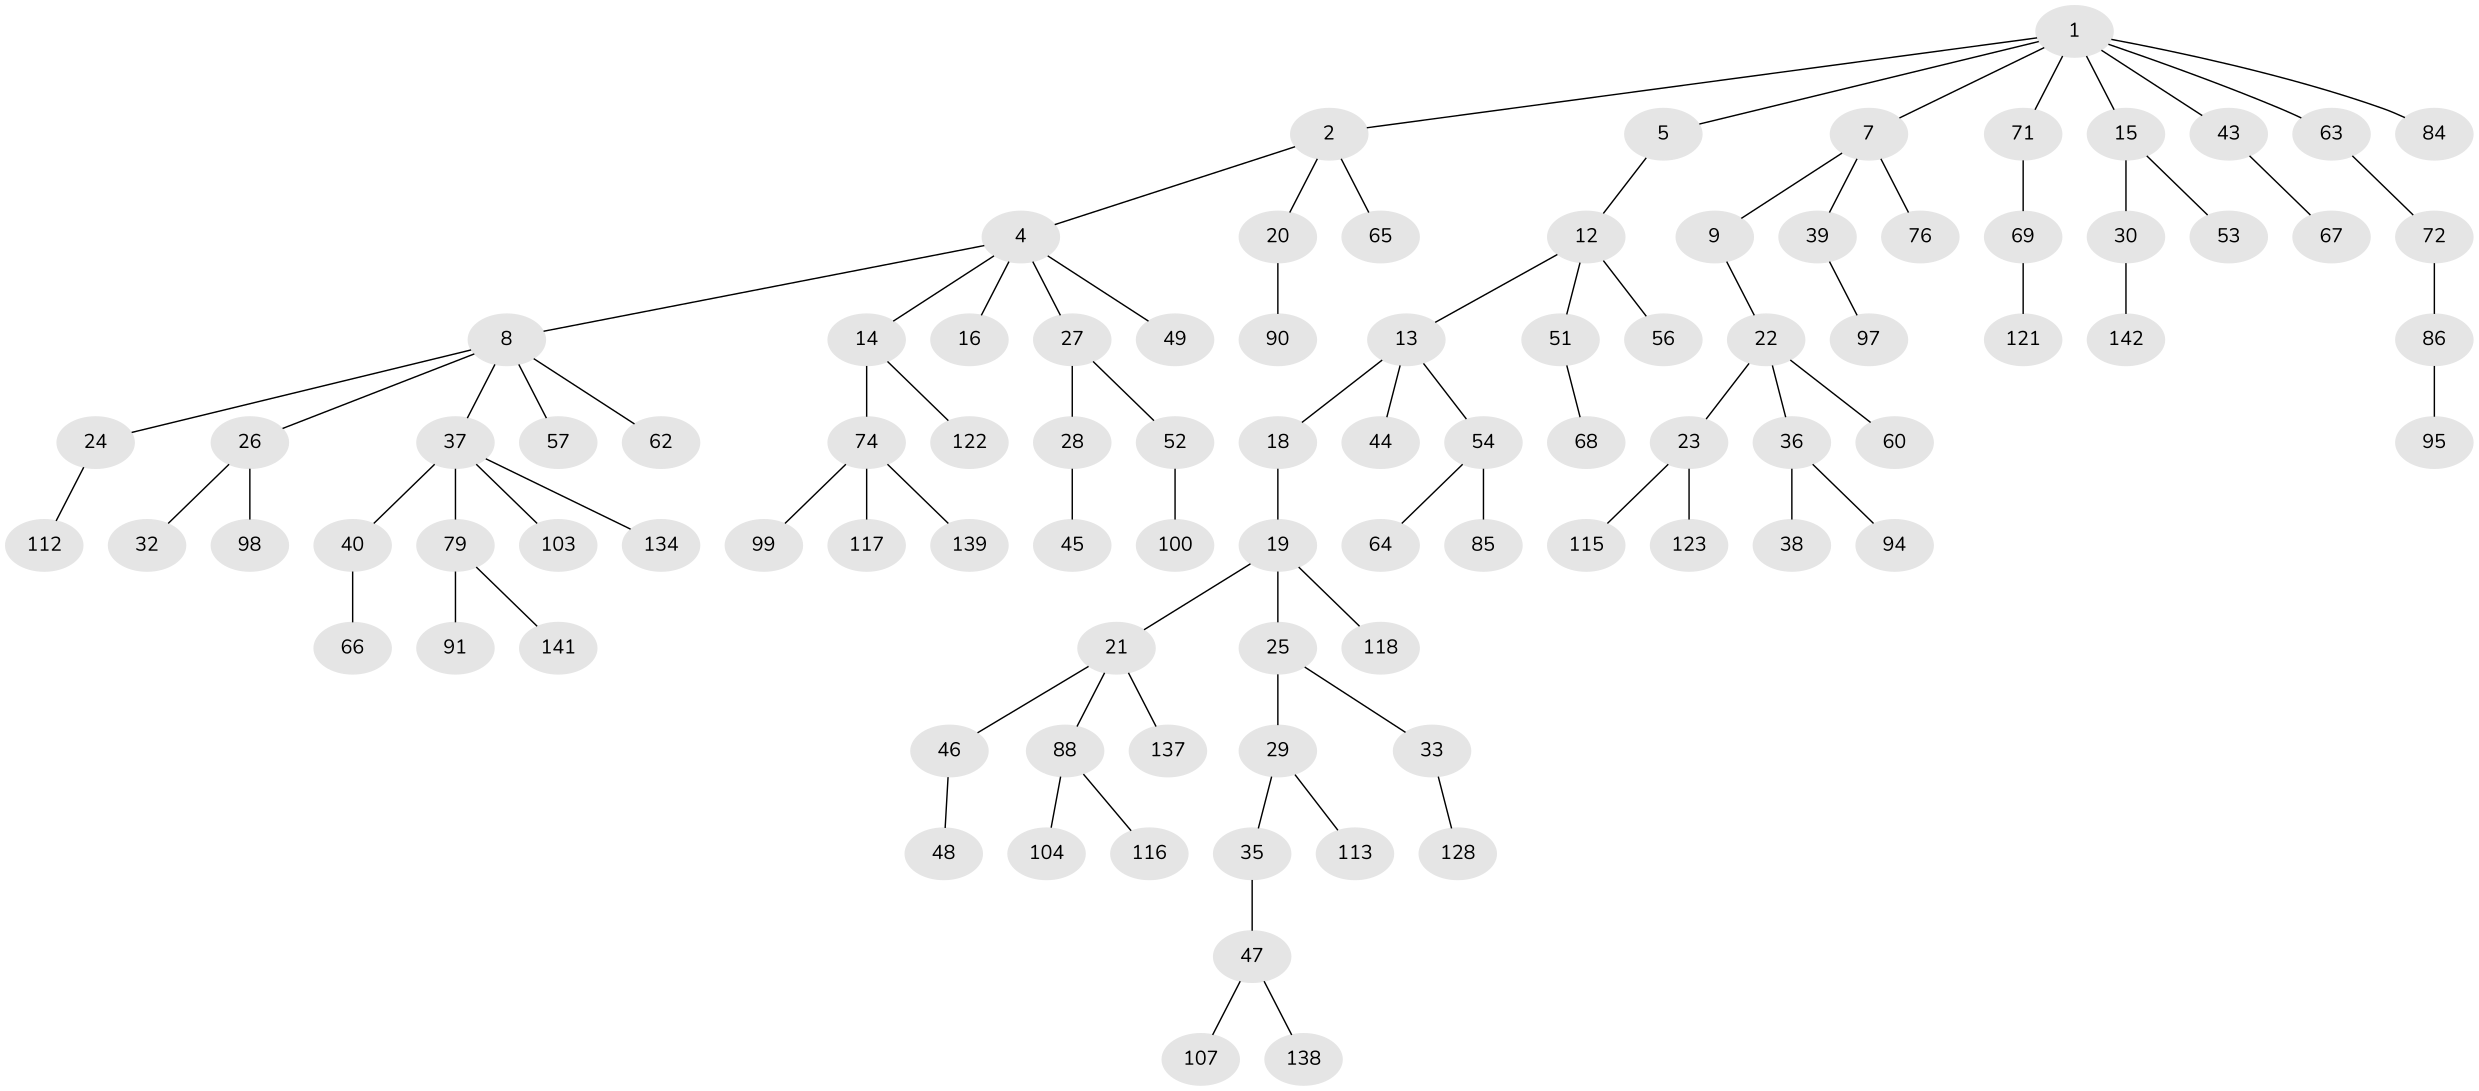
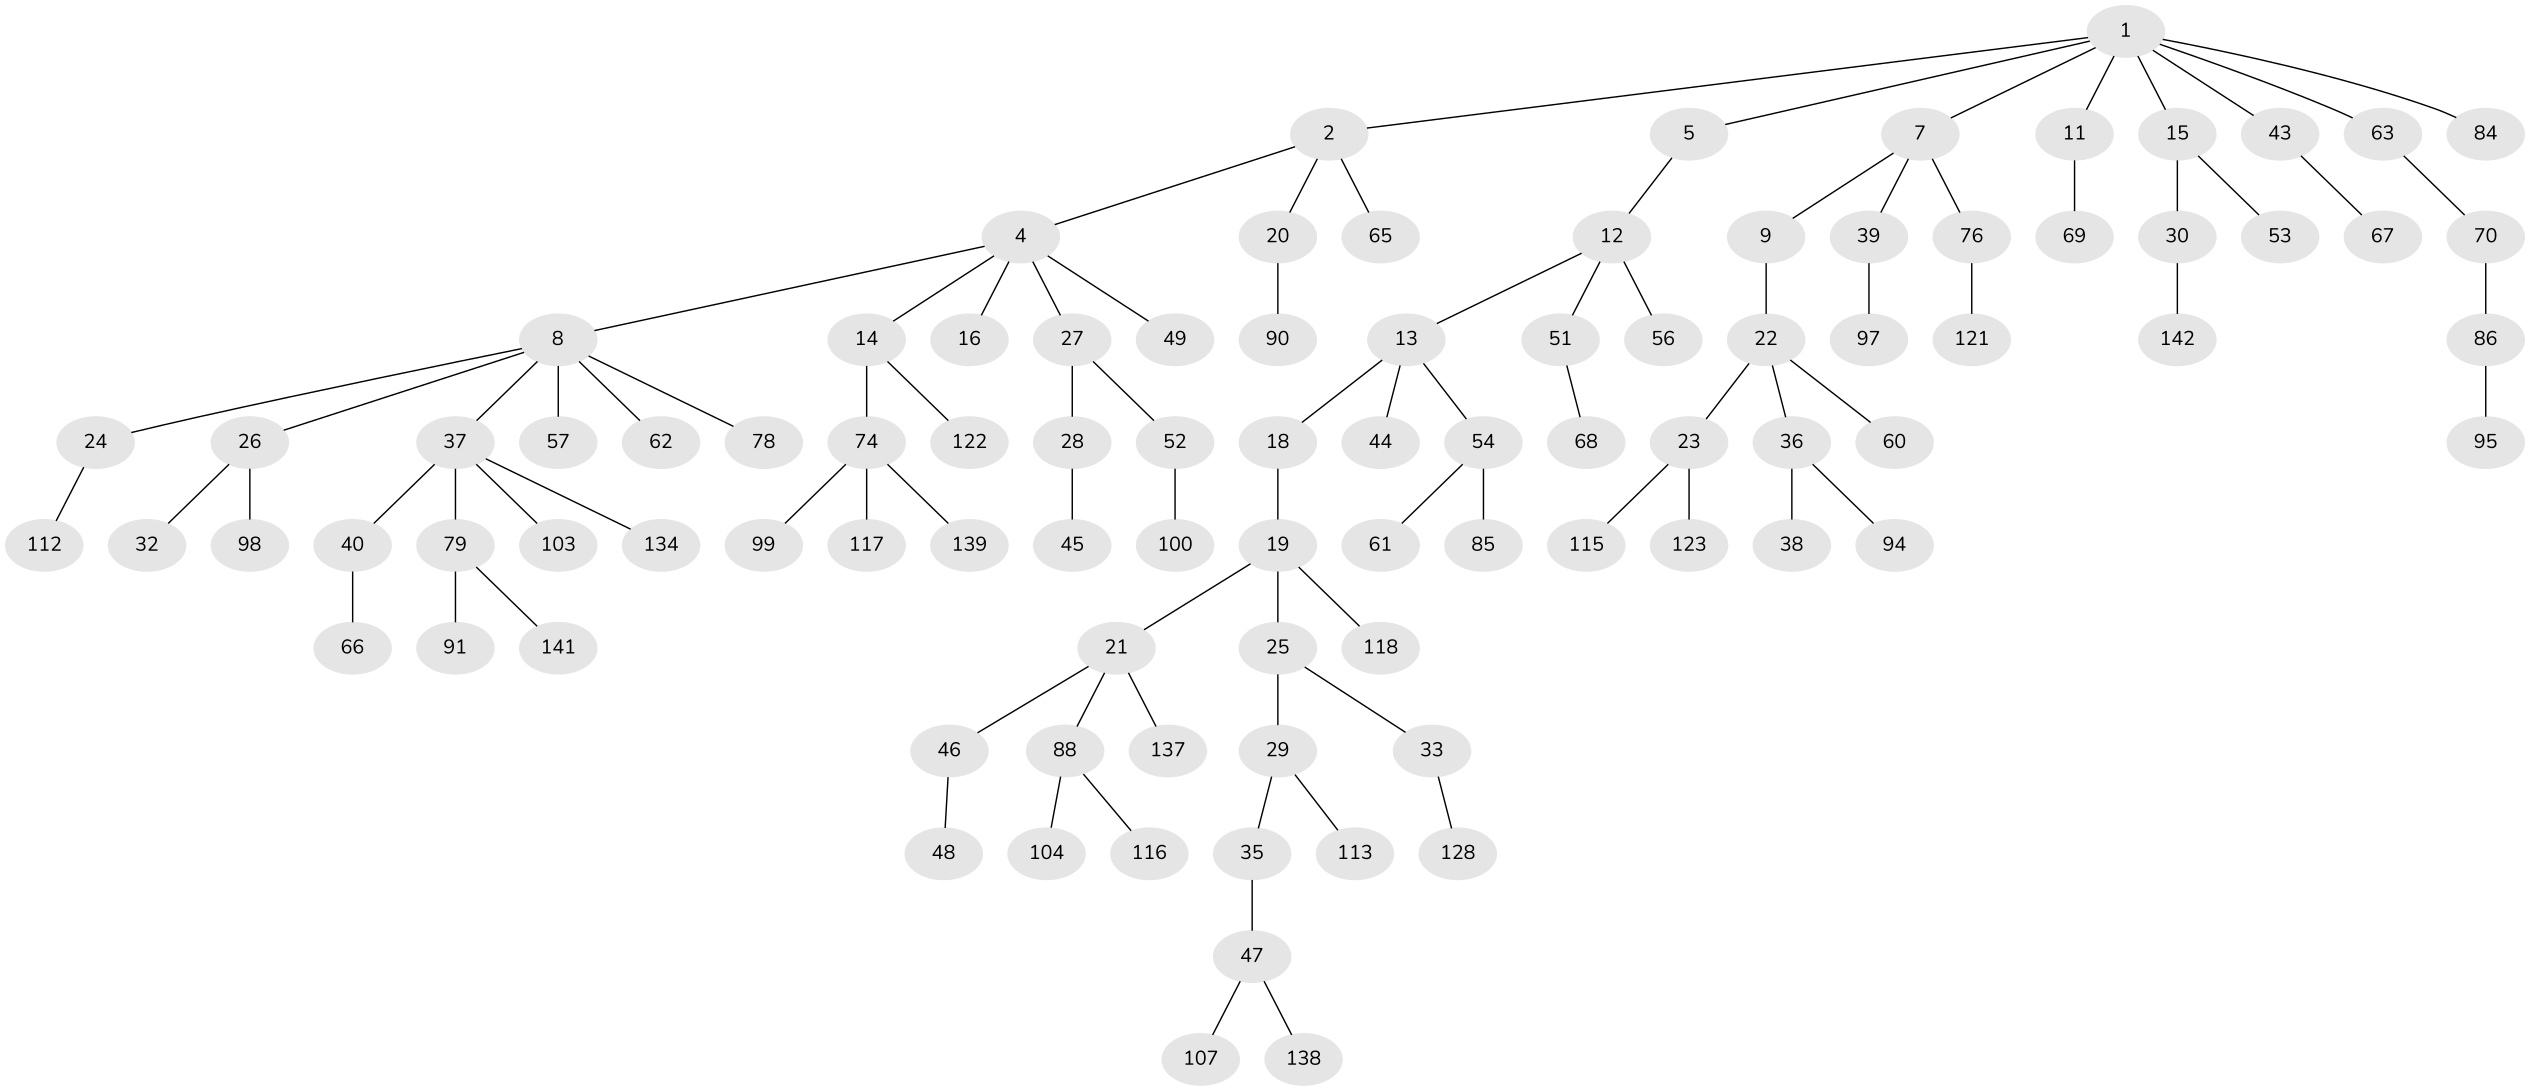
node "71": label "71" -> "11"
node "72": label "72" -> "70"
edge "69" -- "121": now "76" -- "121"
node "78": added
node "64": label "64" -> "61"
